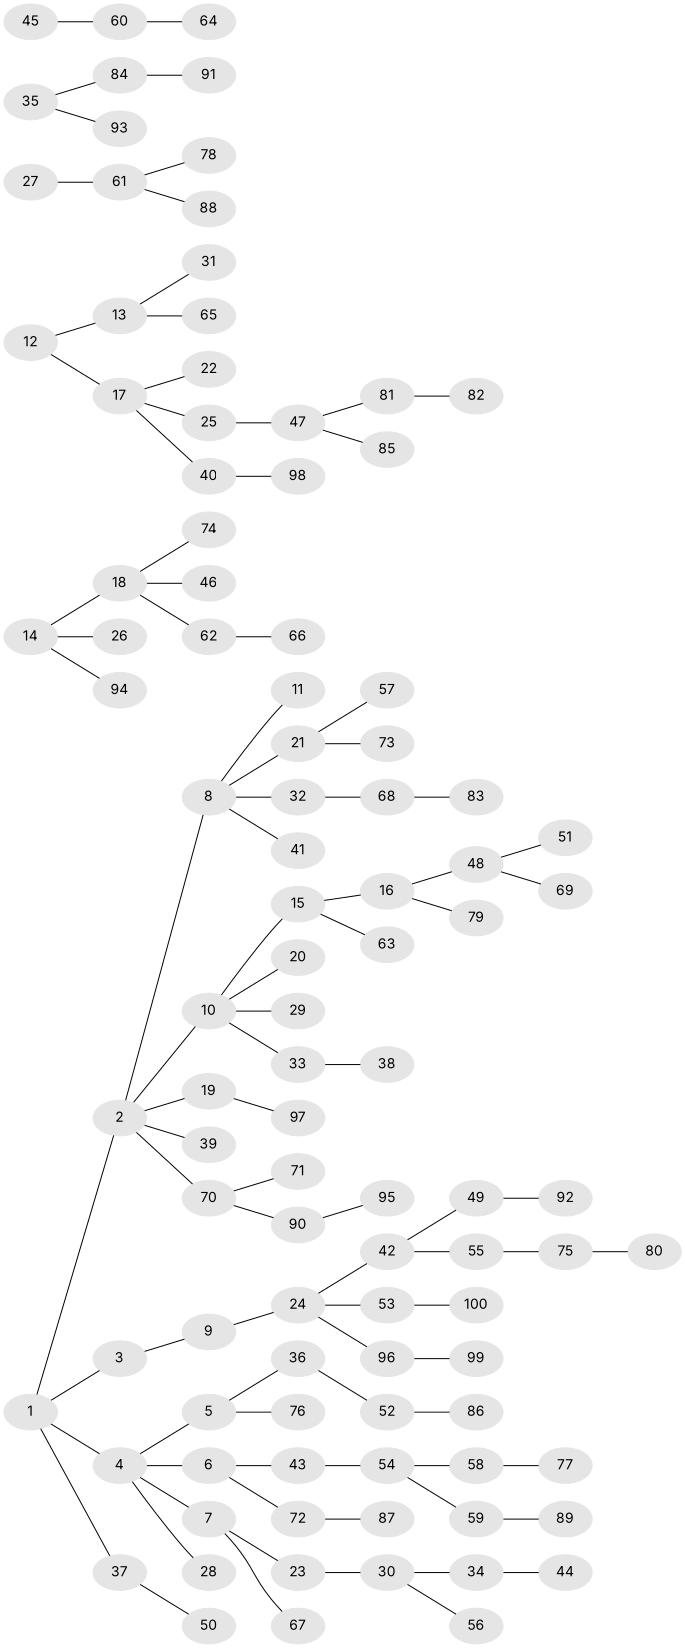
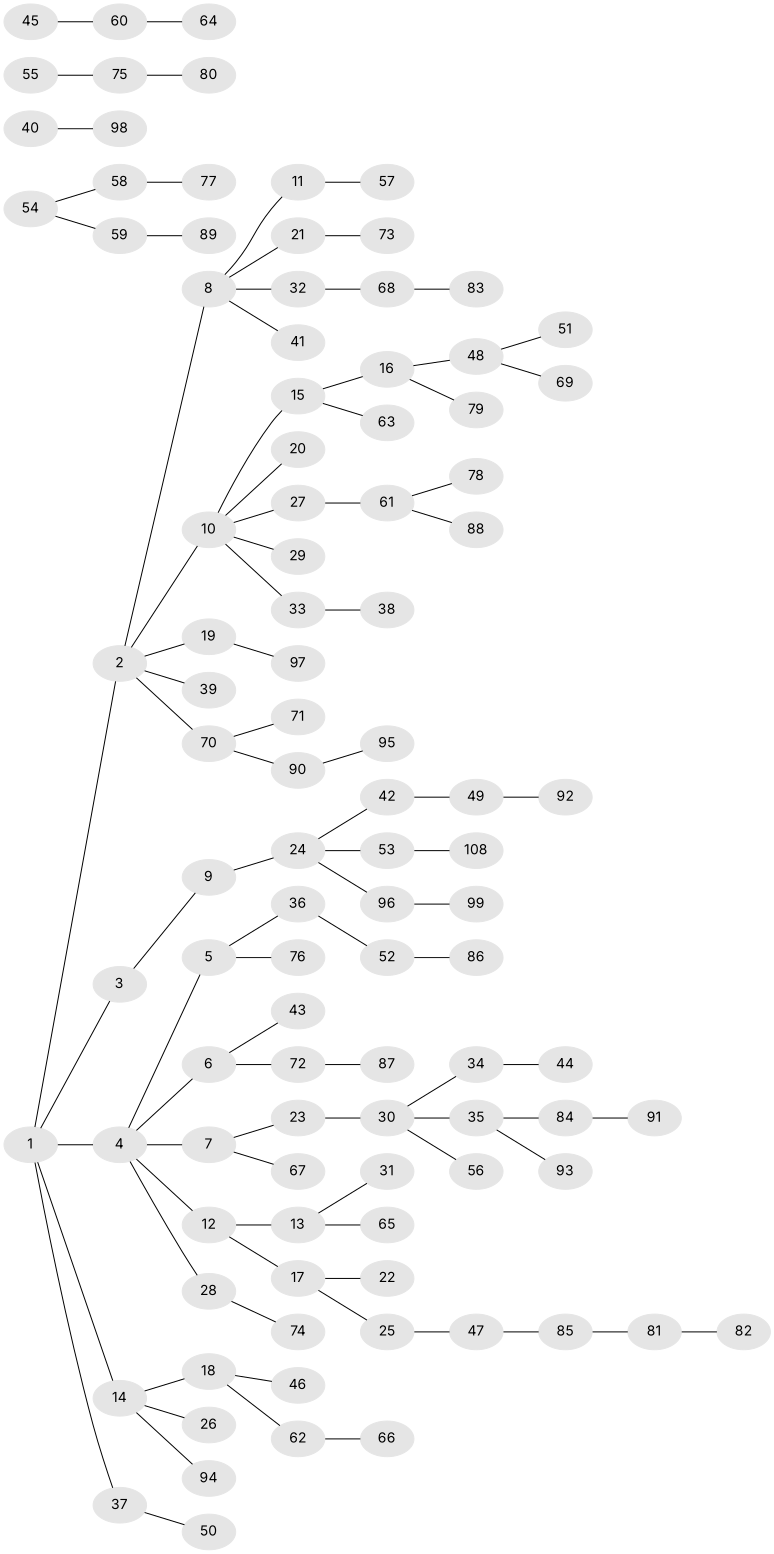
edge "81" -- "47": now "81" -- "85"
edge "17" -- "40": removed
edge "27" -- "10": added
edge "74" -- "18": now "74" -- "28"
edge "57" -- "21": now "57" -- "11"
edge "30" -- "35": added
edge "4" -- "12": added
edge "42" -- "55": removed
edge "1" -- "14": added
node "100": label "100" -> "108"
edge "43" -- "54": removed
